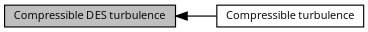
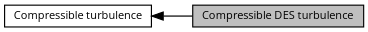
edge "Compressible turbulence" -> "Compressible DES turbulence": reversed
